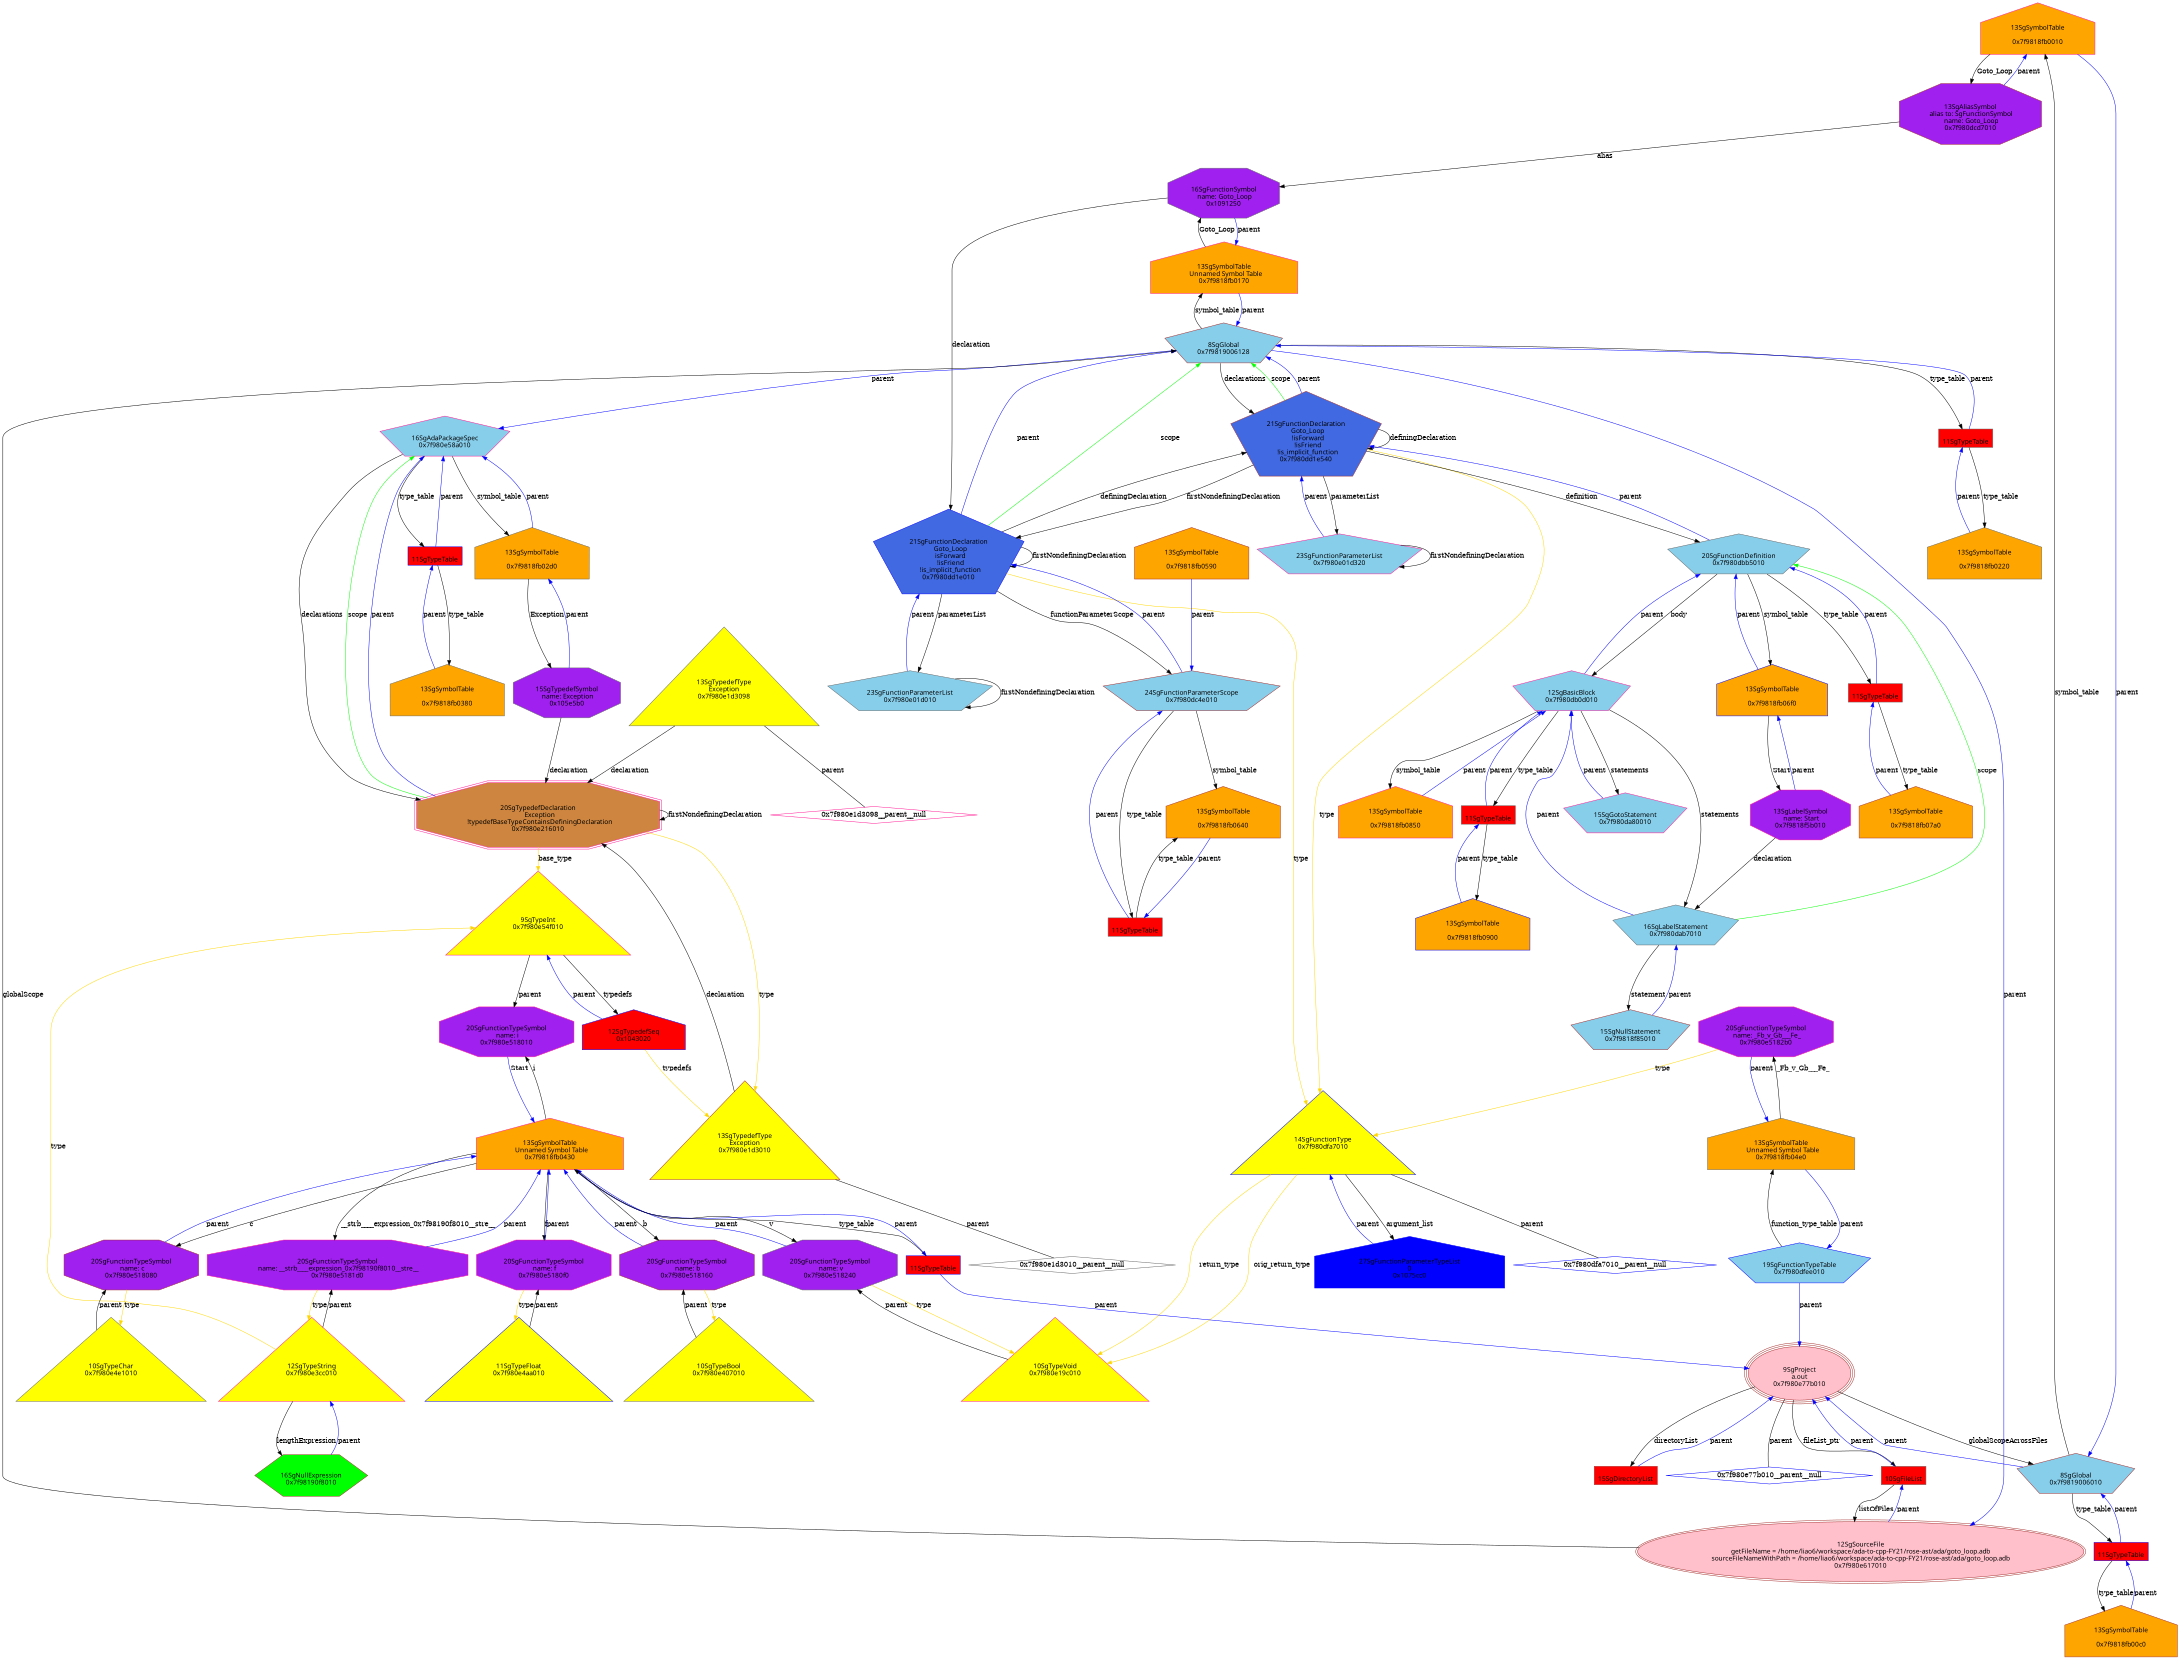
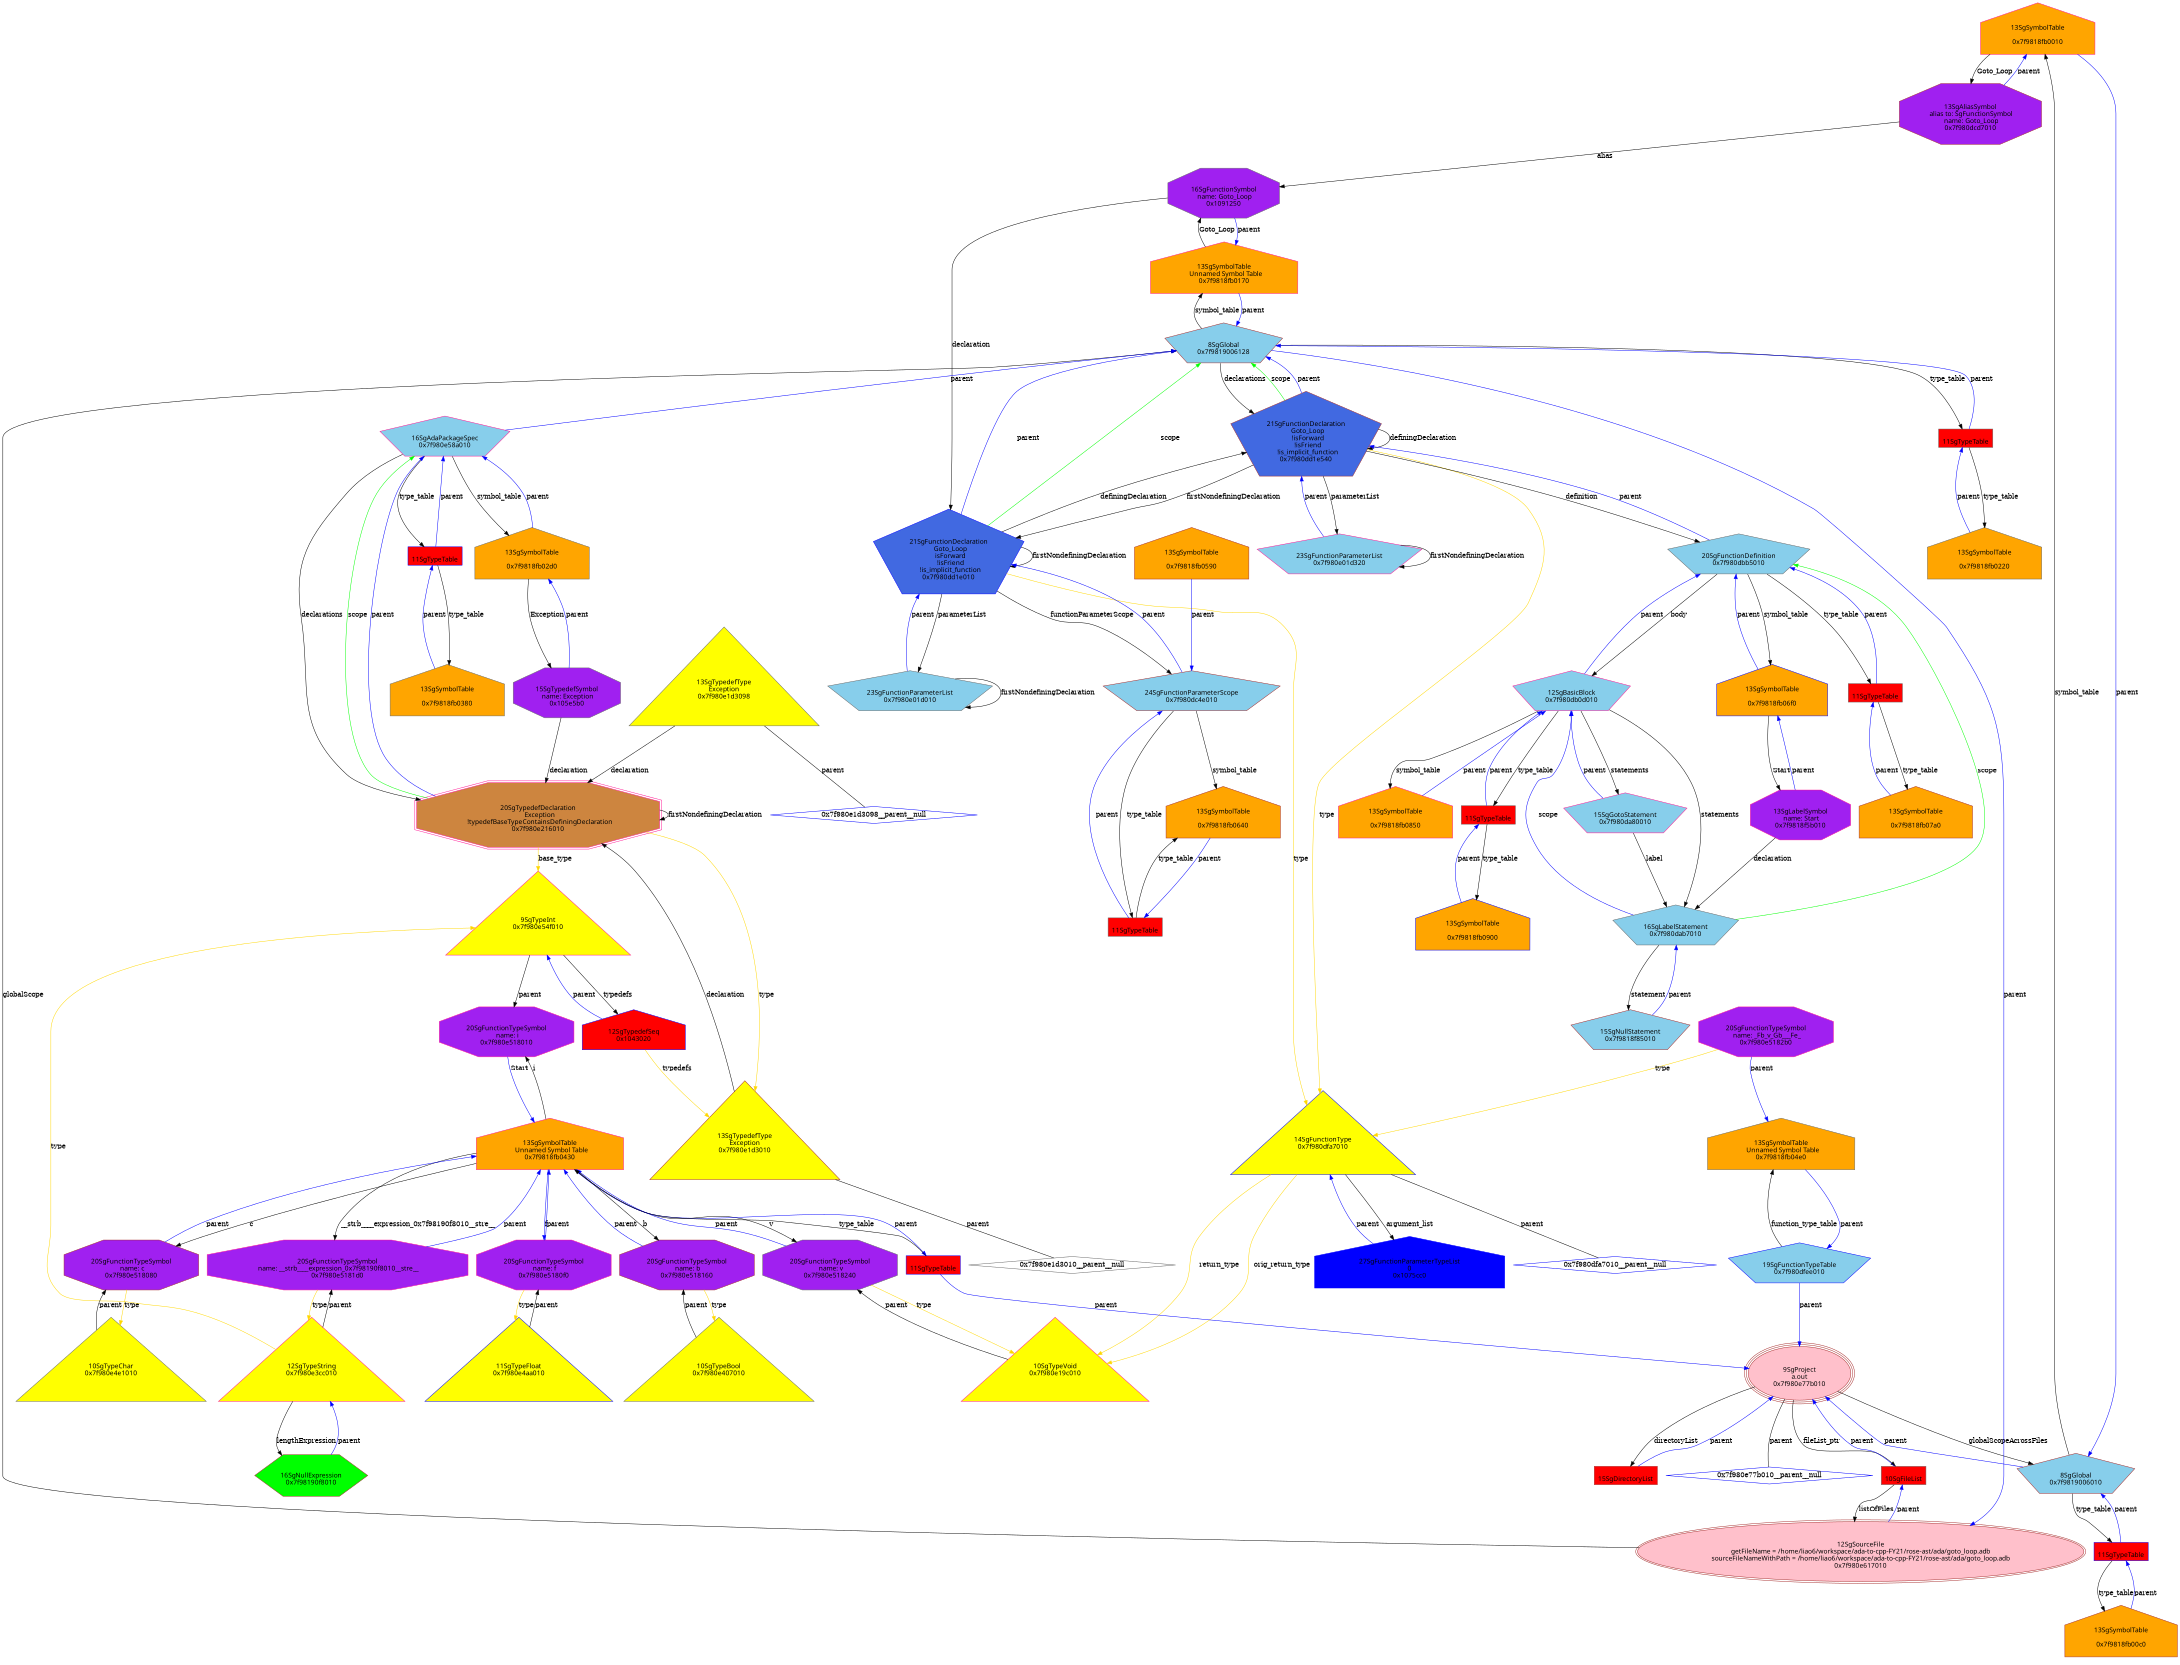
edge "8SgGlobal 0x7f9819006128" -> "16SgAdaPackageSpec 0x7f980e58a010": reversed
node "0x7f980e1d3098__parent__null": color deeppink -> blue
edge "16SgLabelStatement 0x7f980dab7010" -> "12SgBasicBlock 0x7f980db0d010": label "parent" -> "scope"
edge "15SgGotoStatement 0x7f980da80010" -> "16SgLabelStatement 0x7f980dab7010": added, label "label"
edge "13SgSymbolTable Unnamed Symbol Table 0x7f9818fb04e0" -> "20SgFunctionTypeSymbol name: _Fb_v_Gb___Fe_ 0x7f980e5182b0": removed, label "_Fb_v_Gb___Fe_"
edge "13SgSymbolTable Unnamed Symbol Table 0x7f9818fb0430" -> "20SgFunctionTypeSymbol name: f 0x7f980e5180f0": color black -> blue
